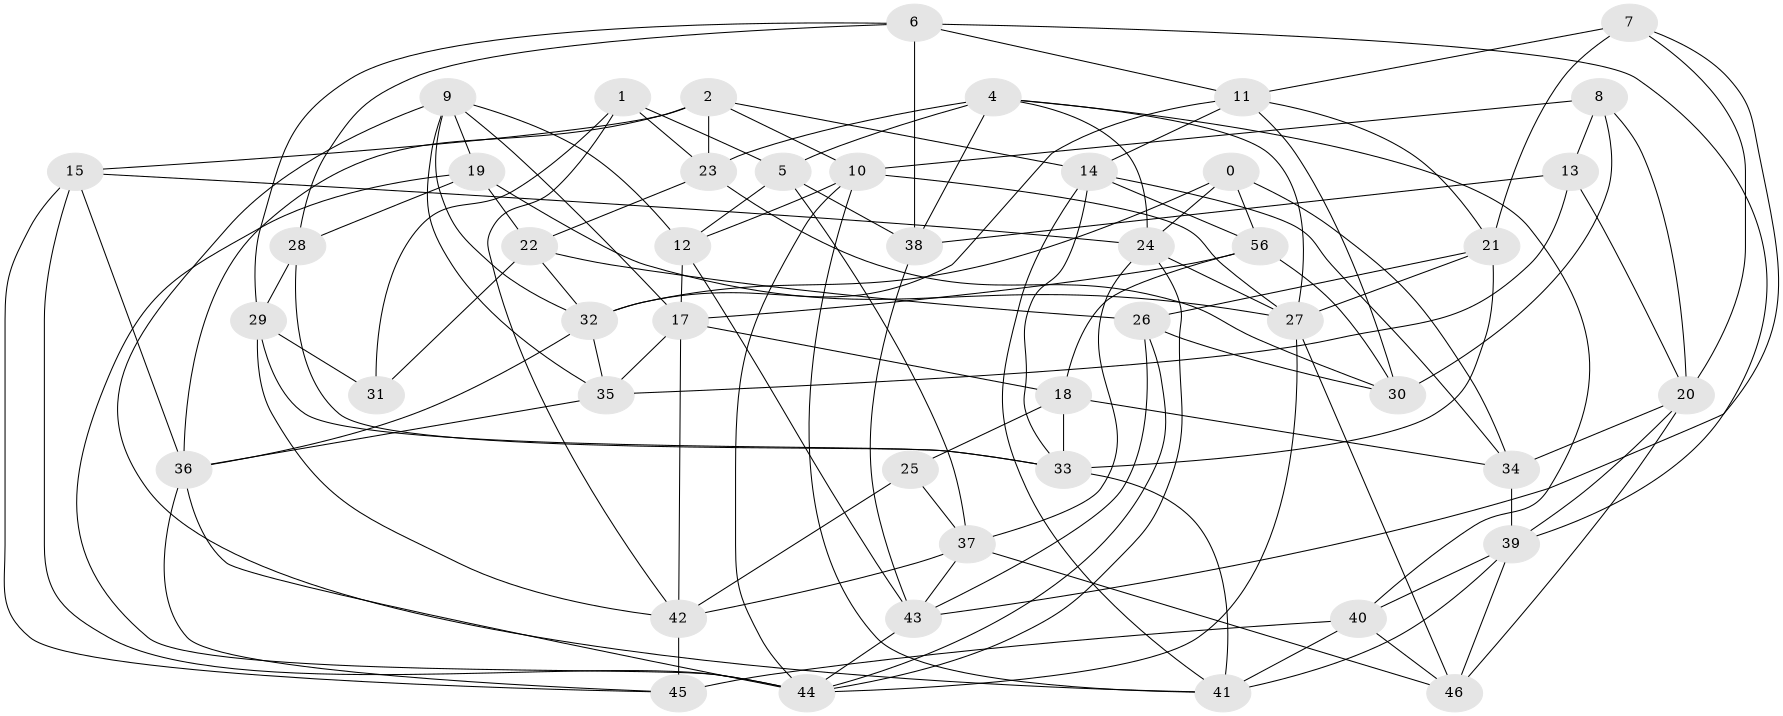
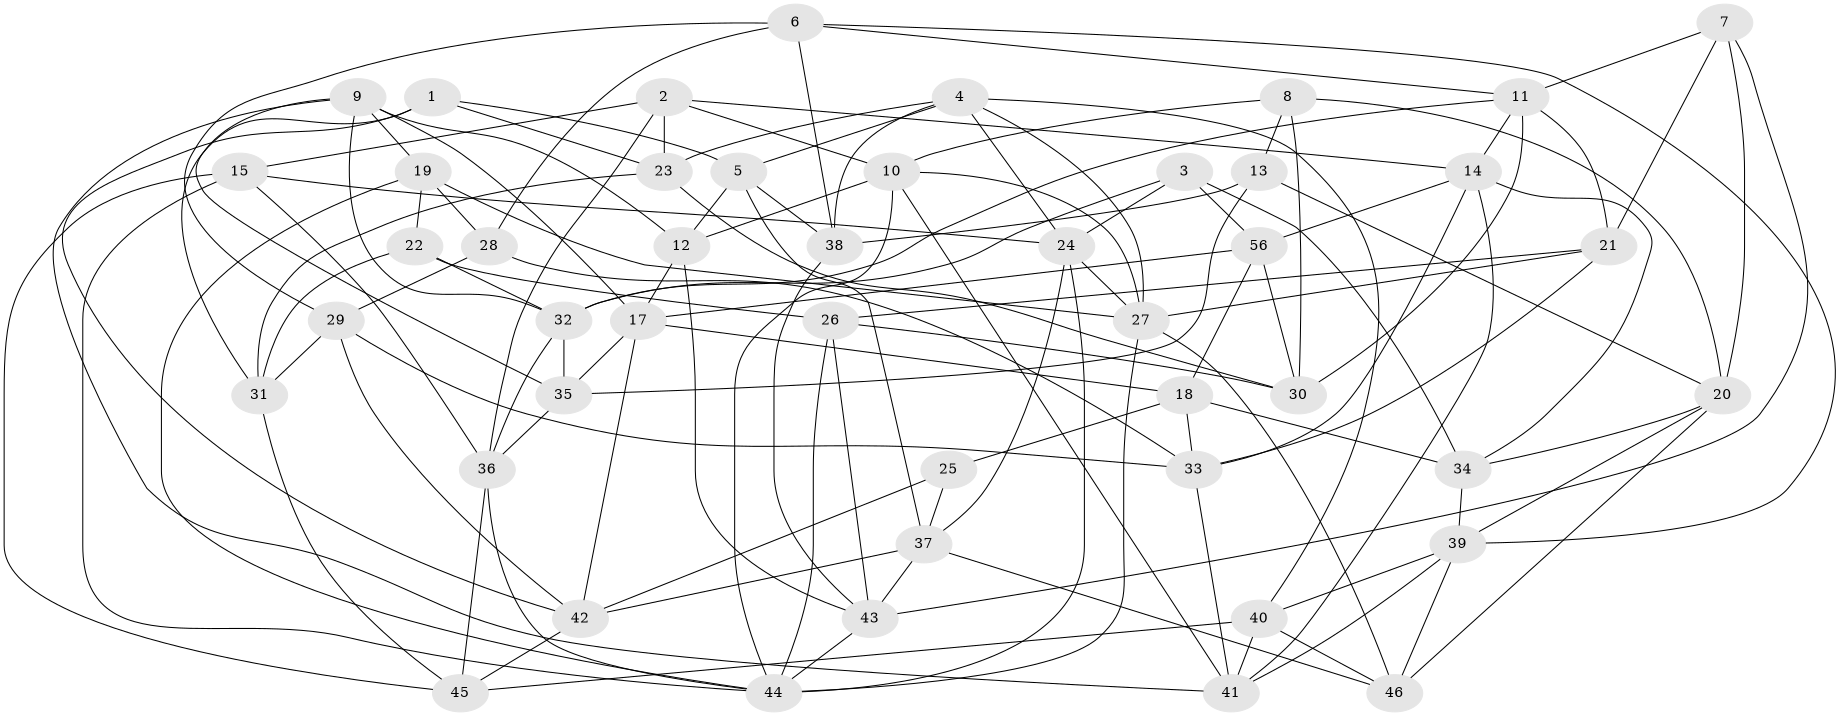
node "0": label "0" -> "3"
edge "23" -- "22": now "23" -- "31"
edge "31" -- "45": added
